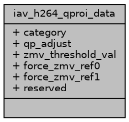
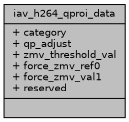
node "iav_h264_qproi_data": text "+ force_zmv_ref1" -> "+ force_zmv_val1"
